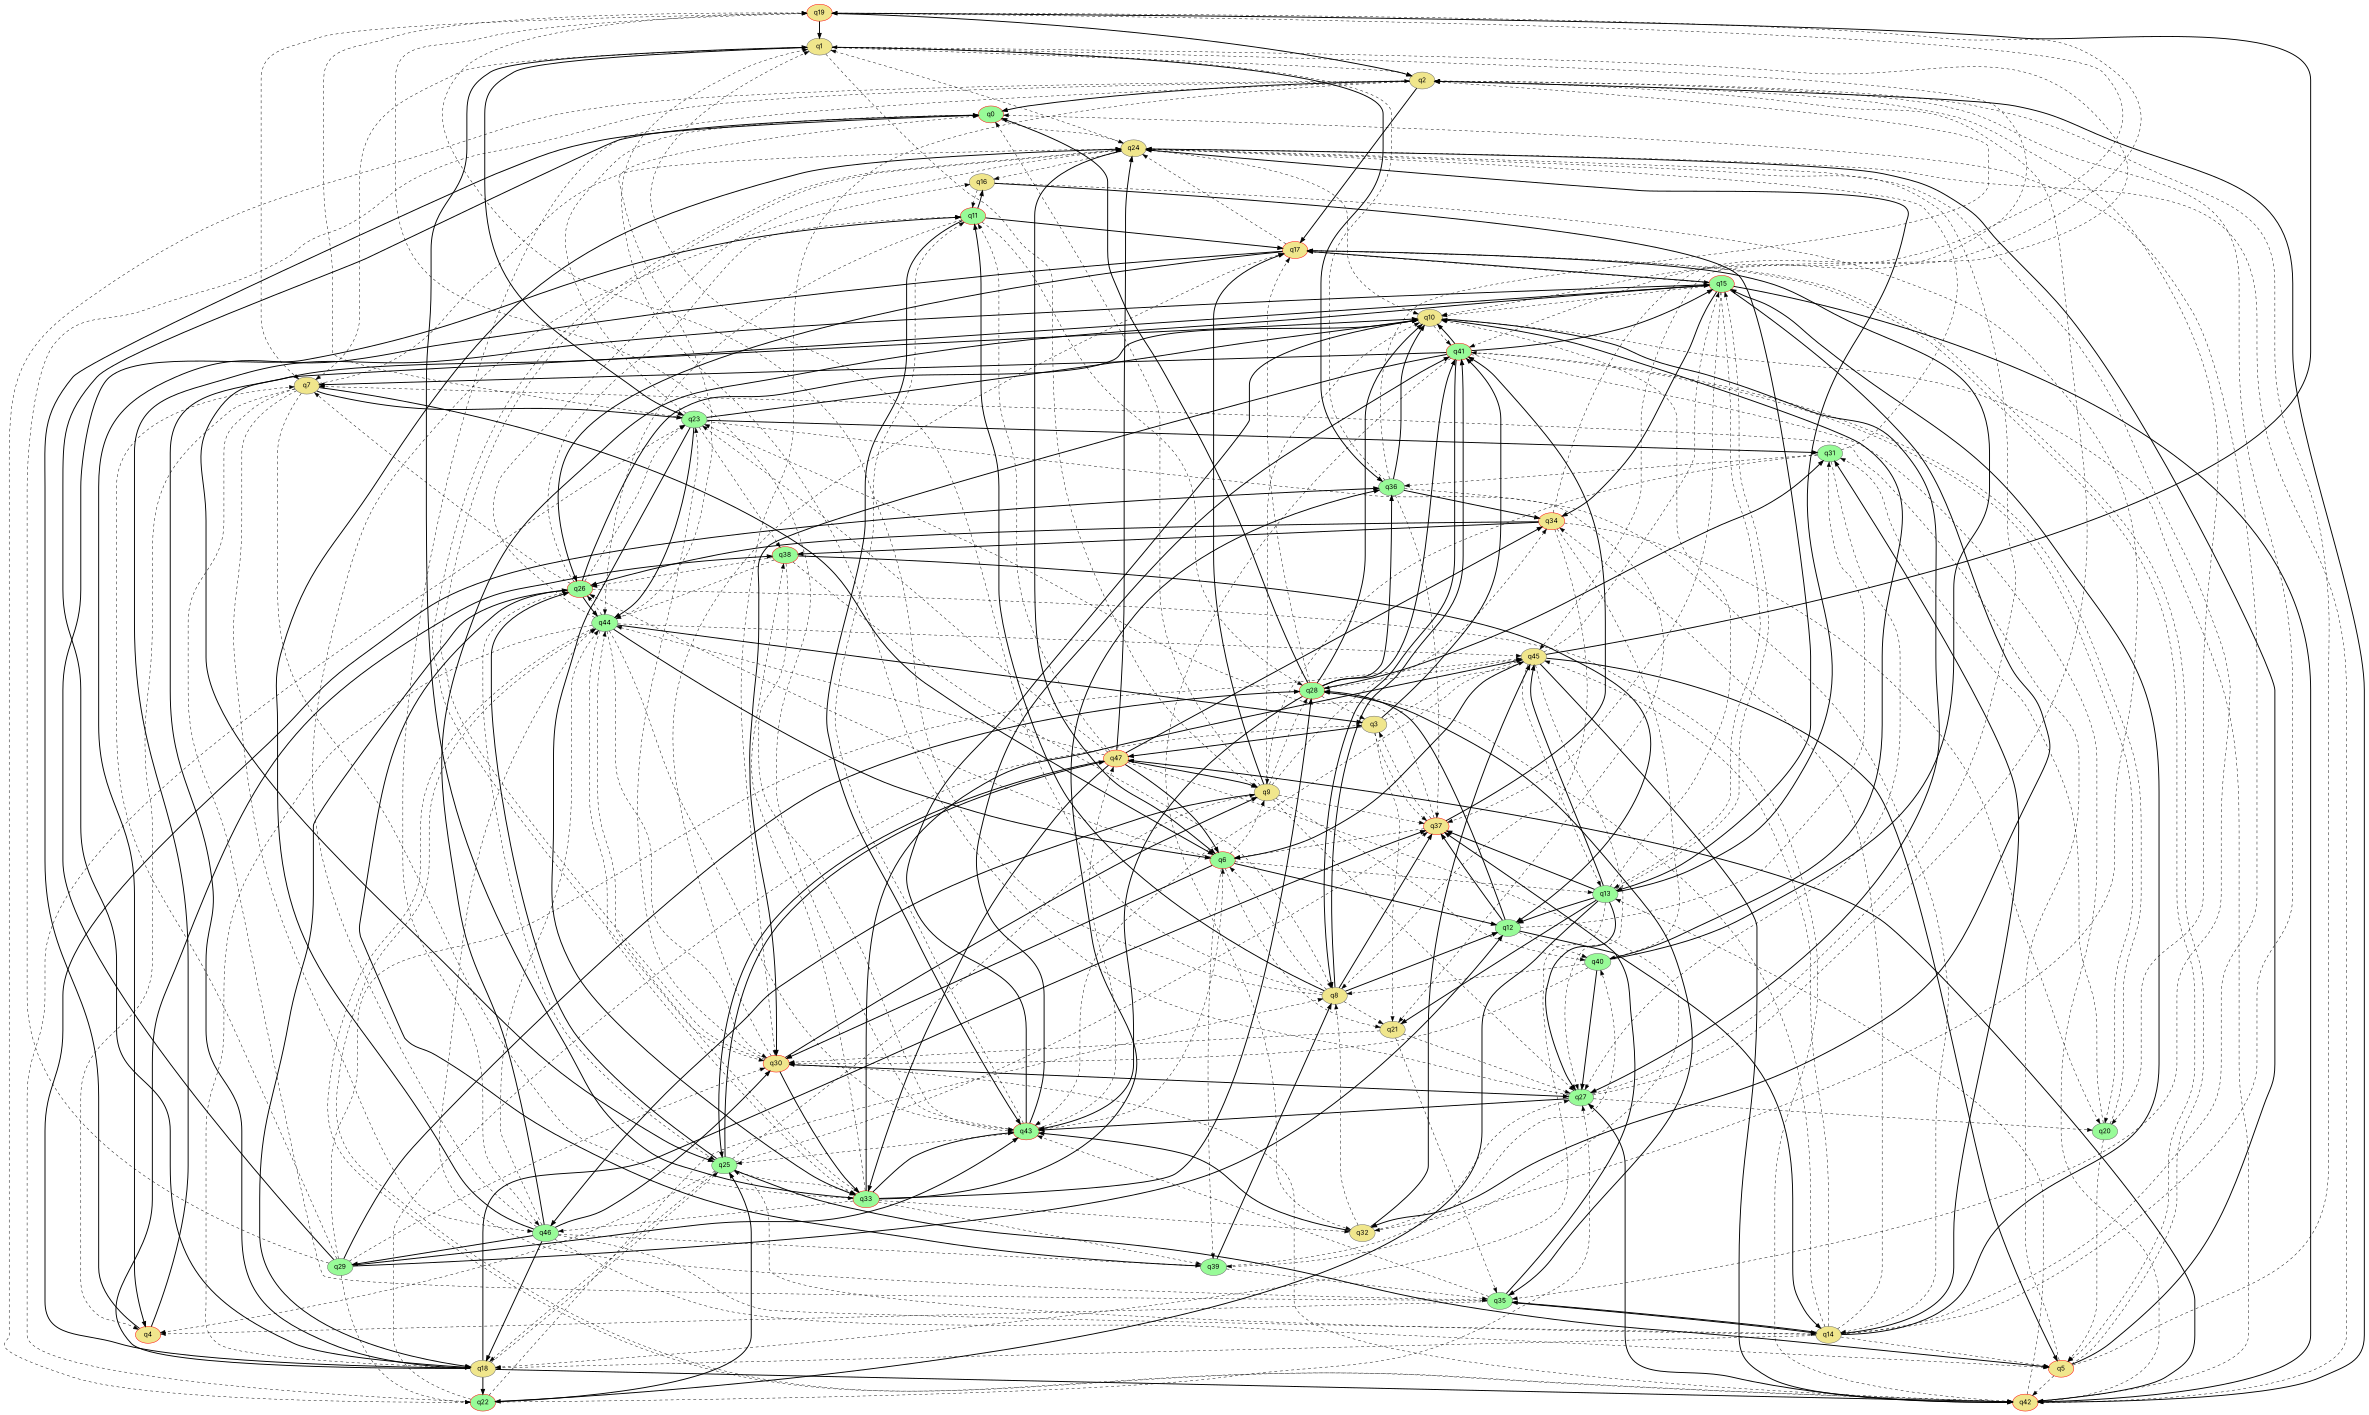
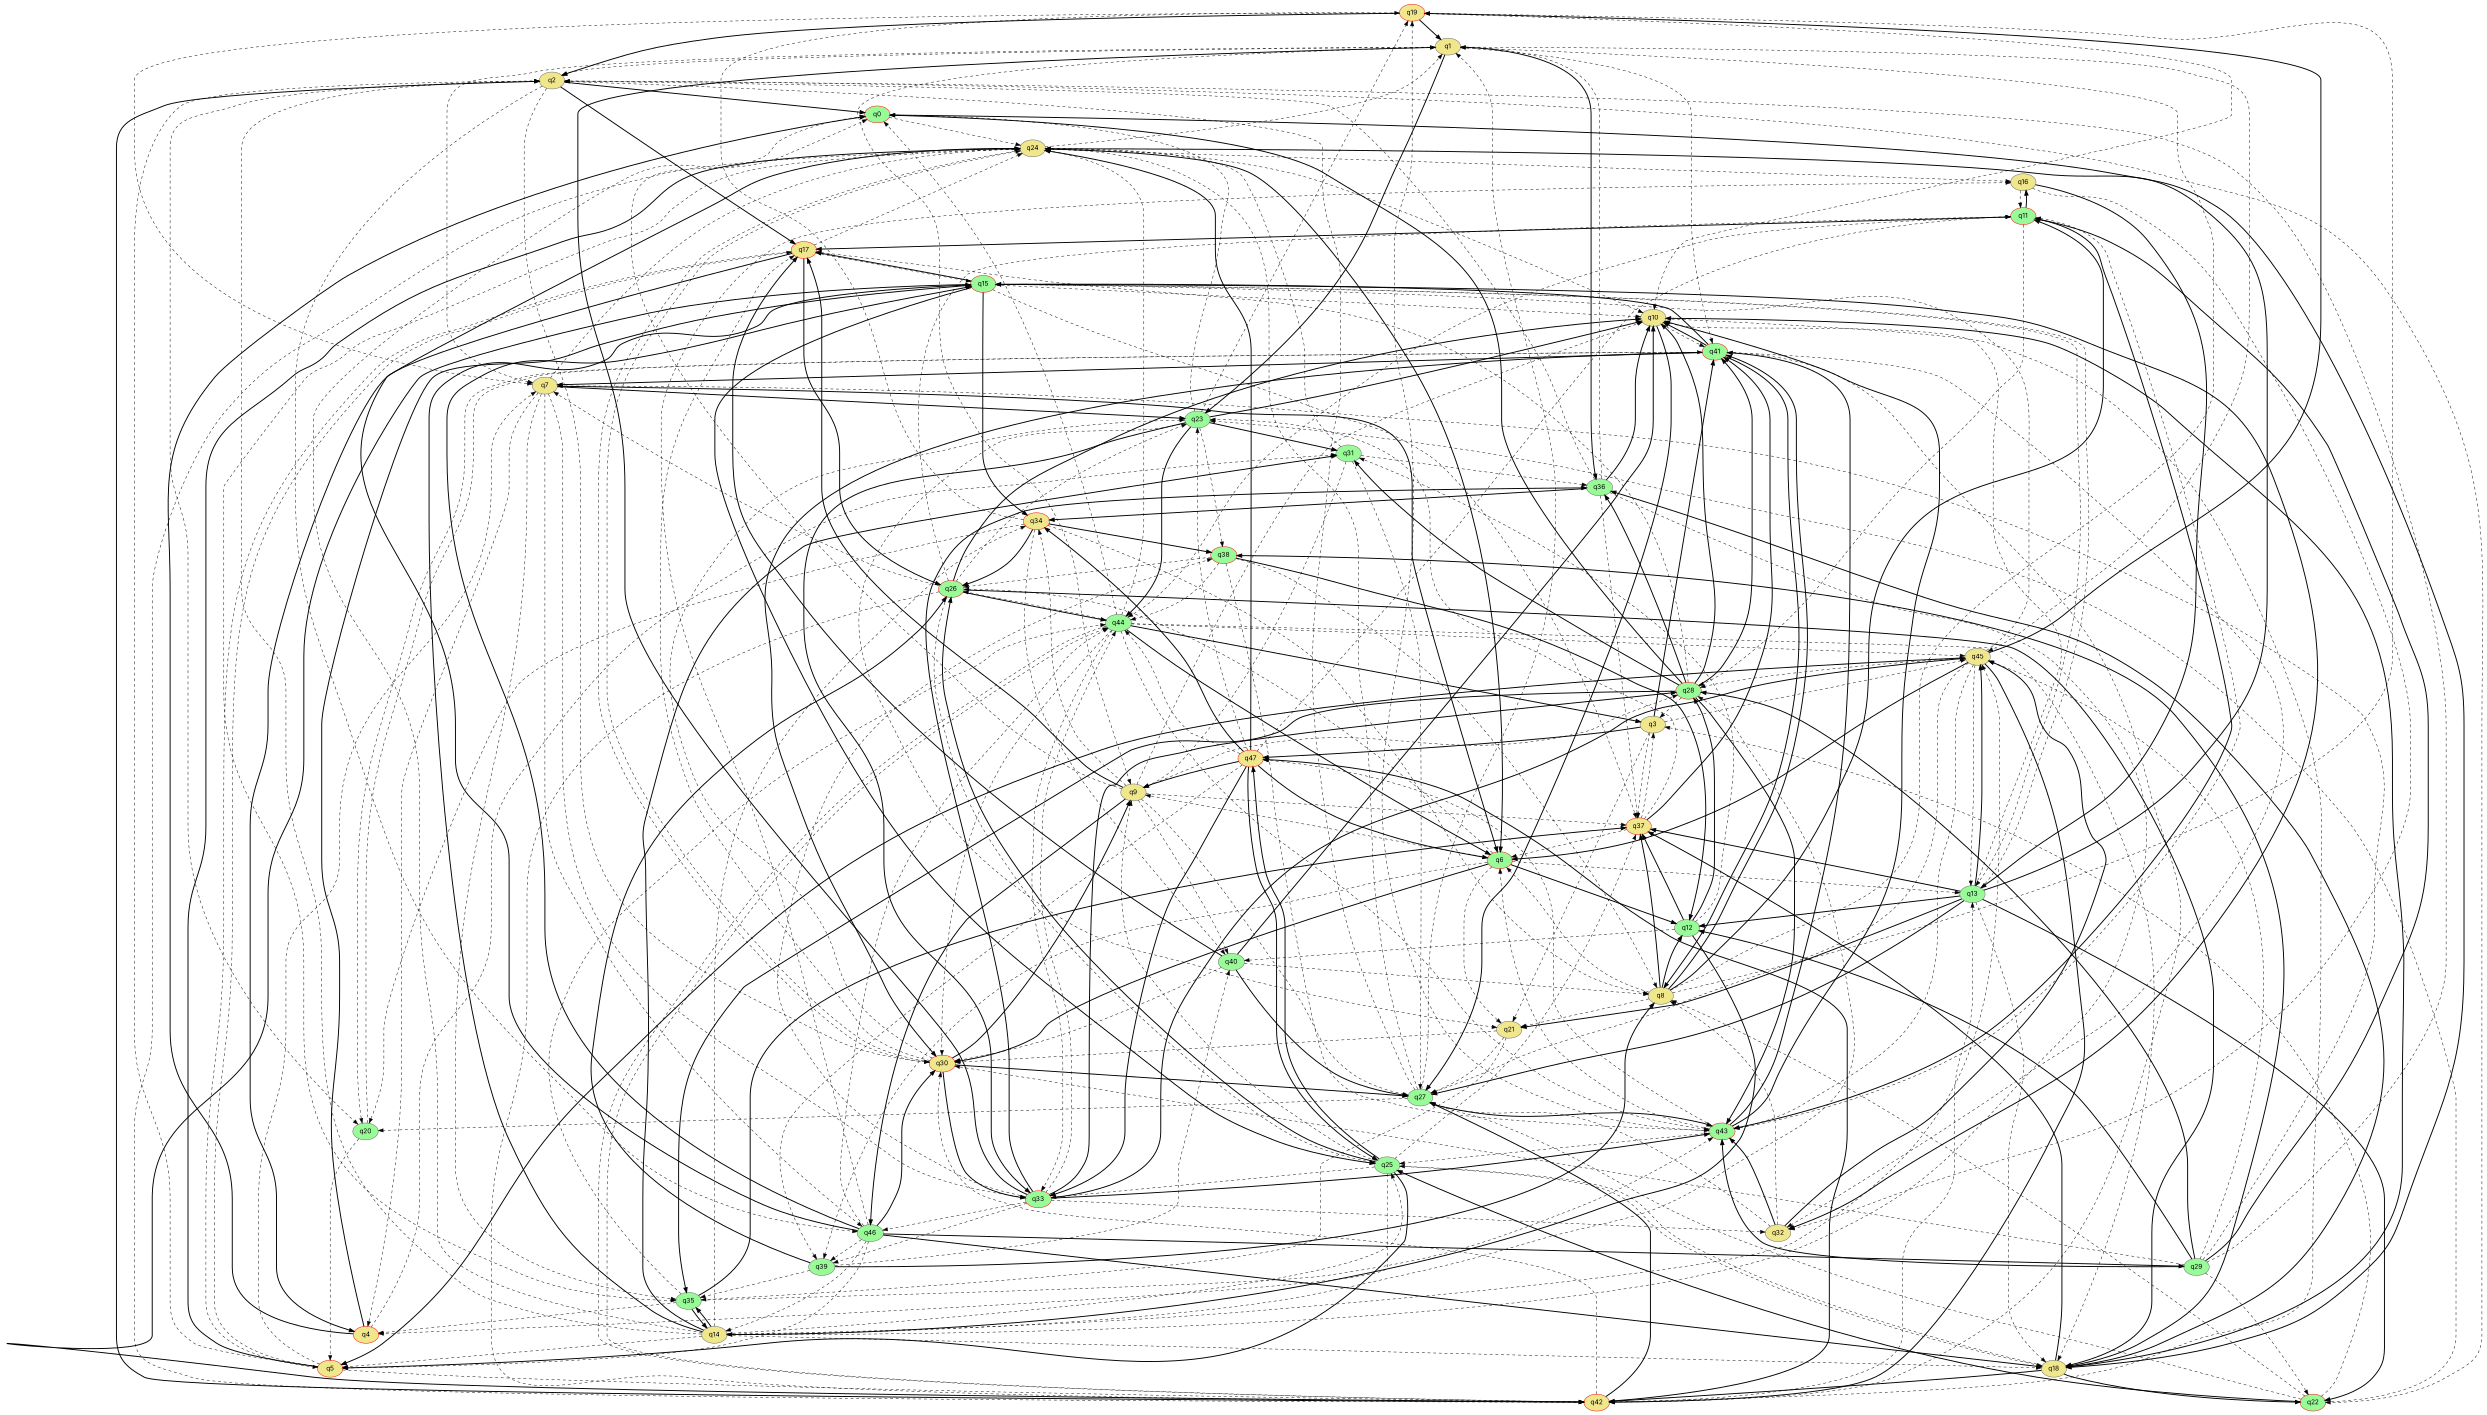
edge "q20" -> "q31": now "q4" -> "q31"
